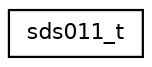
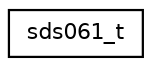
node "sds011_t": label "sds011_t" -> "sds061_t"
